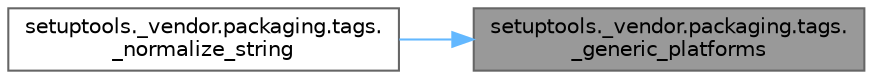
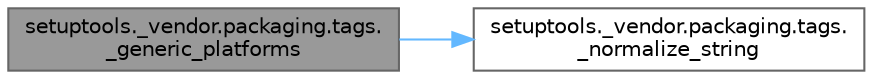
edge "setuptools._vendor.packaging.tags. _normalize_string" -> "setuptools._vendor.packaging.tags. _generic_platforms": reversed
